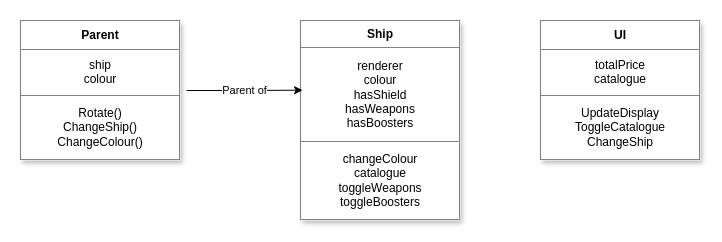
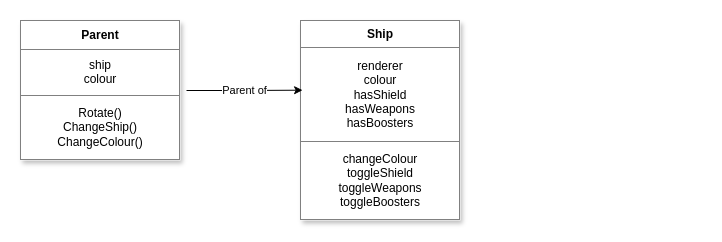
node "UI totalPrice catalogue UpdateDisplay ToggleCatalogue ChangeShip": removed
node "Ship renderer colour hasShield hasWeapons hasBoosters changeColour catalogue toggleWeapons toggleBoosters": label "Ship renderer colour hasShield hasWeapons hasBoosters changeColour catalogue toggleWeapons toggleBoosters" -> "Ship renderer colour hasShield hasWeapons hasBoosters changeColour toggleShield toggleWeapons toggleBoosters"
